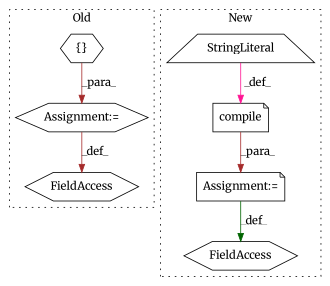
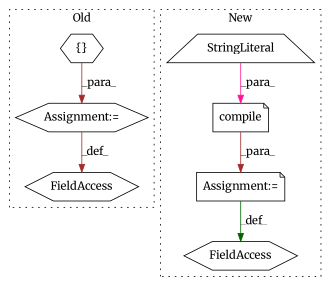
edge "StringLiteral" -> "compile": label "_def_" -> "_para_"
